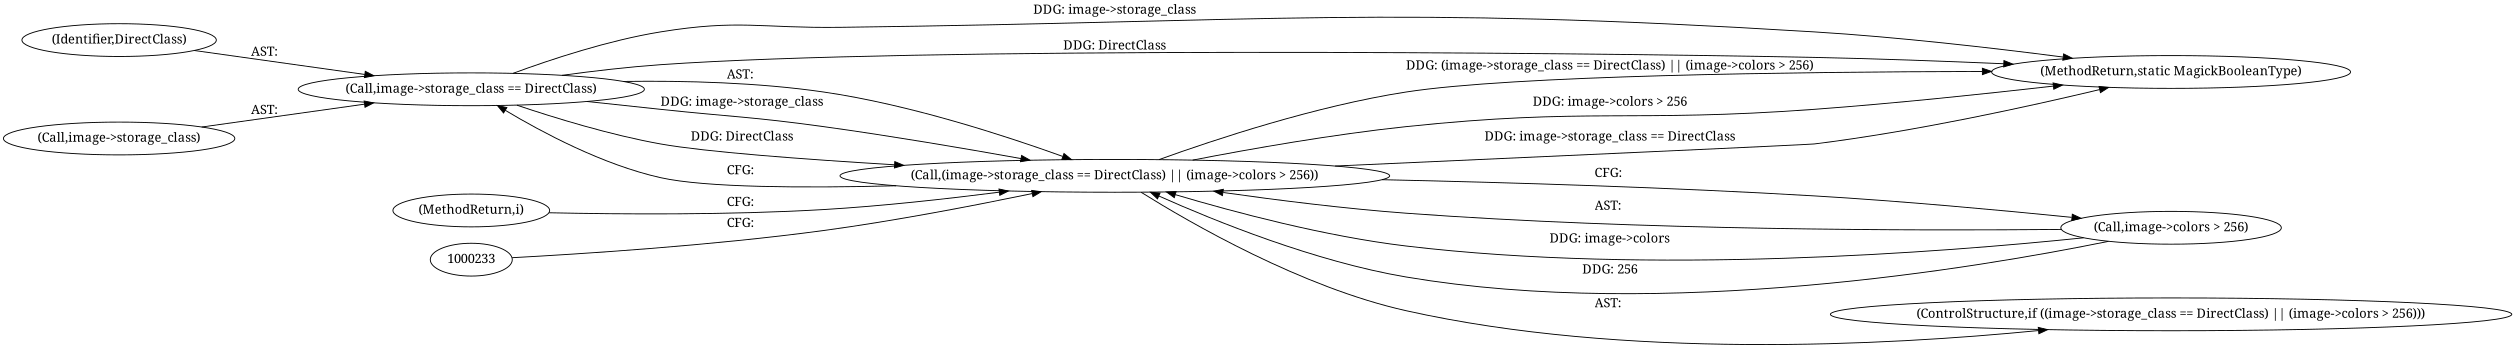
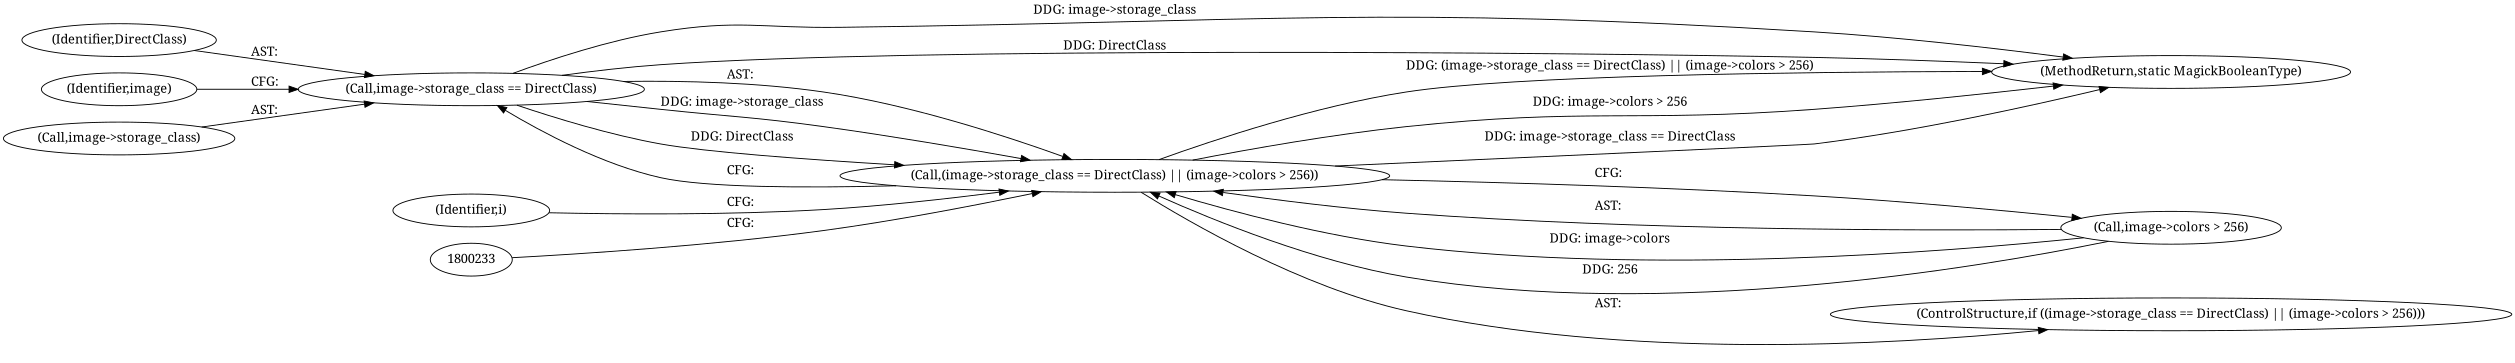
node "(Identifier,image)": added
node "(MethodReturn,i)": label "(MethodReturn,i)" -> "(Identifier,i)"
node "1000233": label "1000233" -> "1800233"
